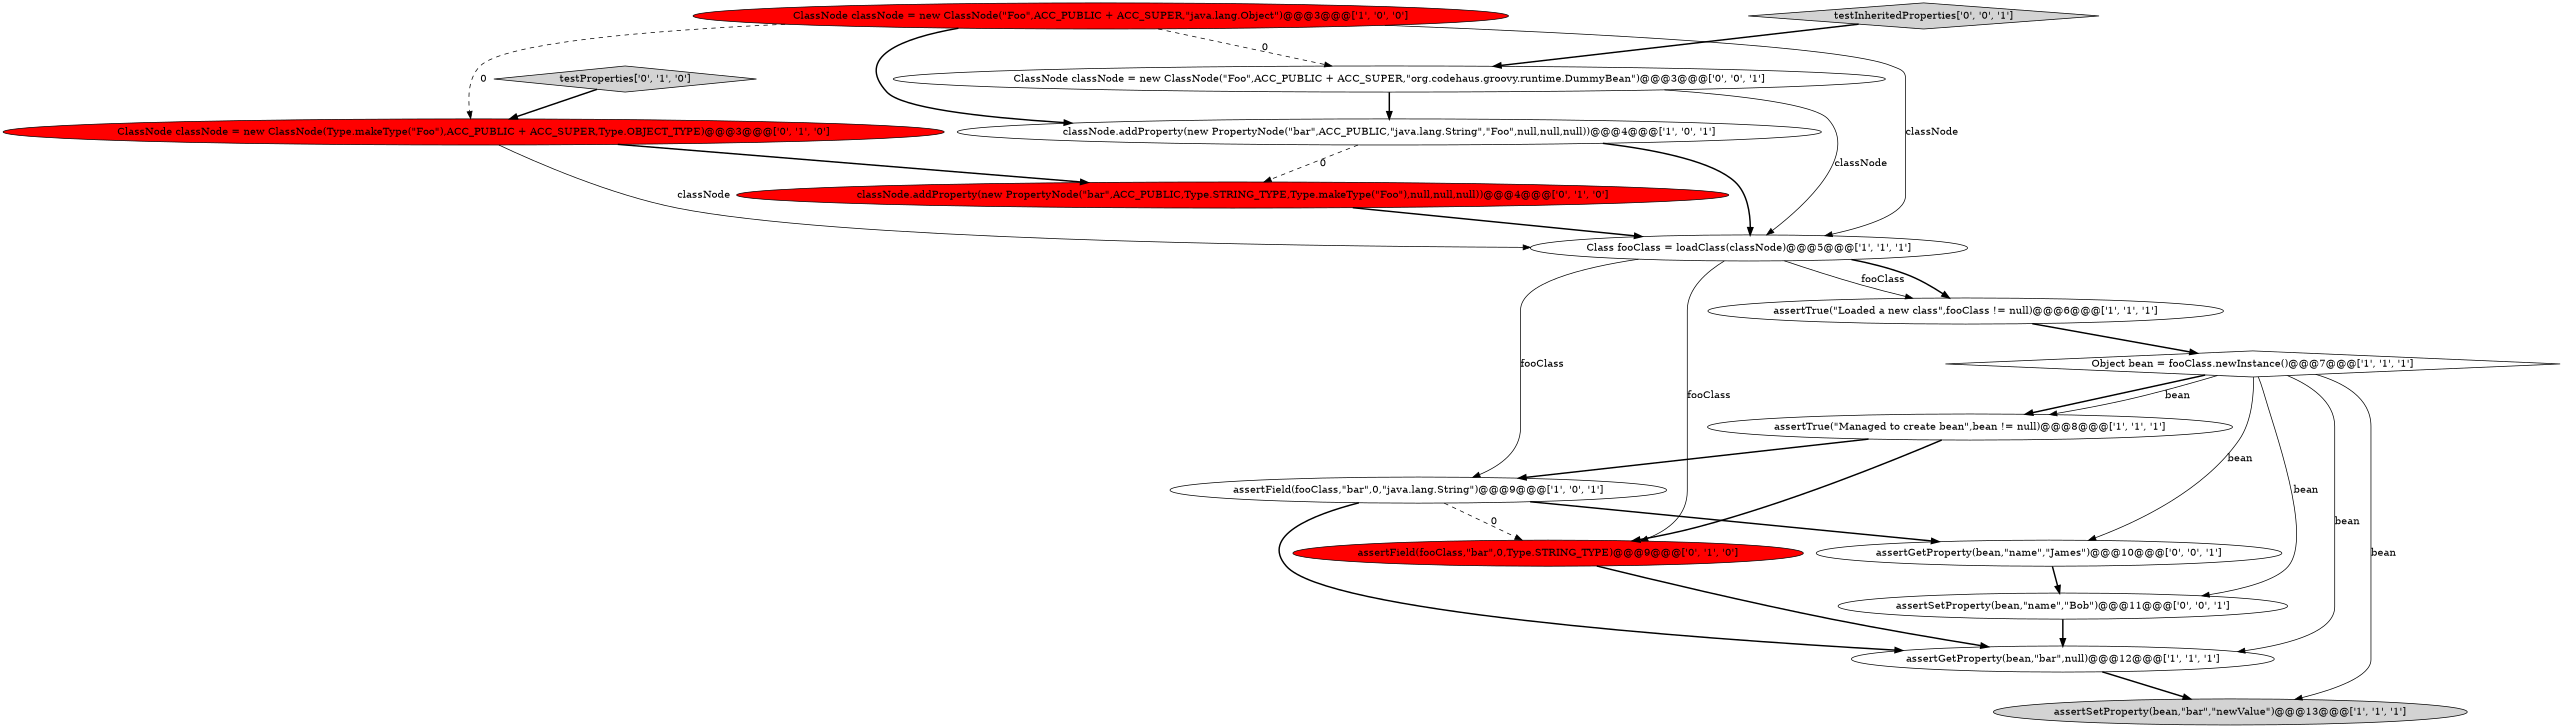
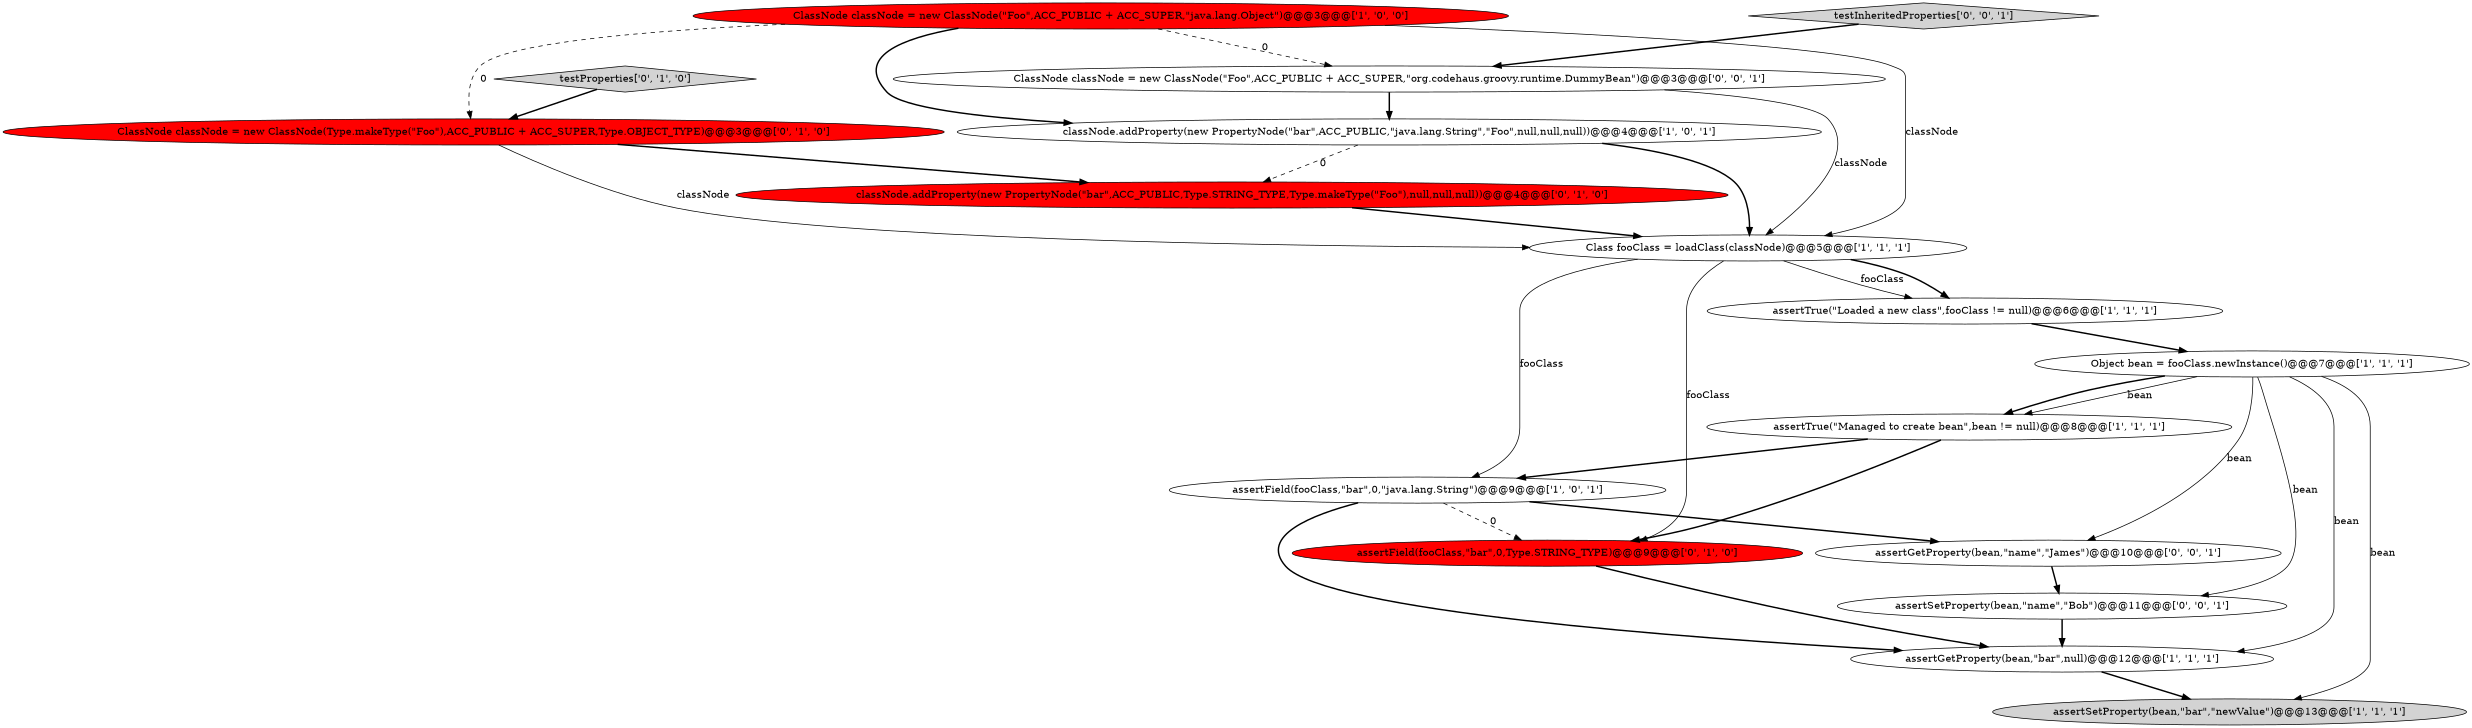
node "Object bean = fooClass.newInstance()@@@7@@@['1', '1', '1']": shape diamond -> ellipse
